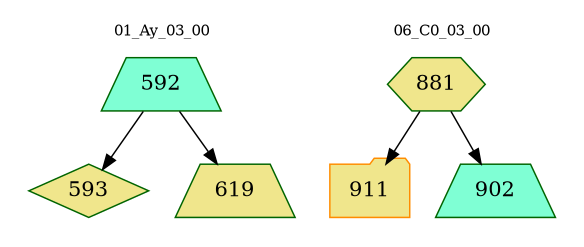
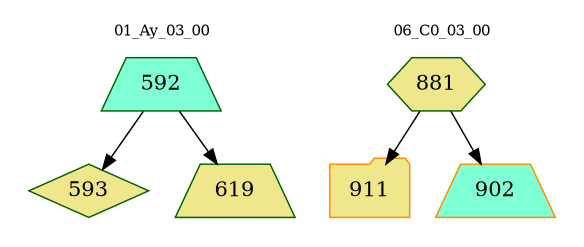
node "902": color darkgreen -> darkorange
